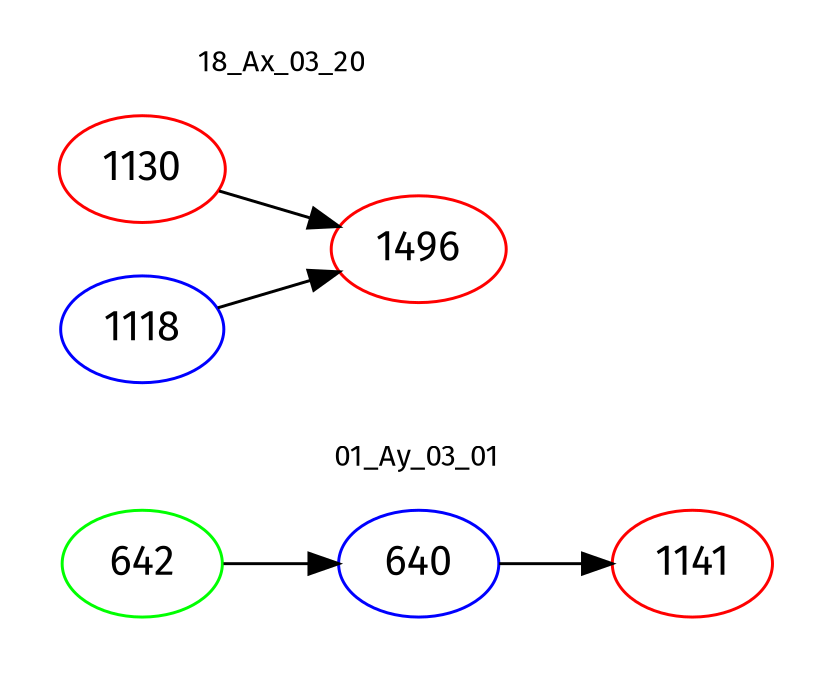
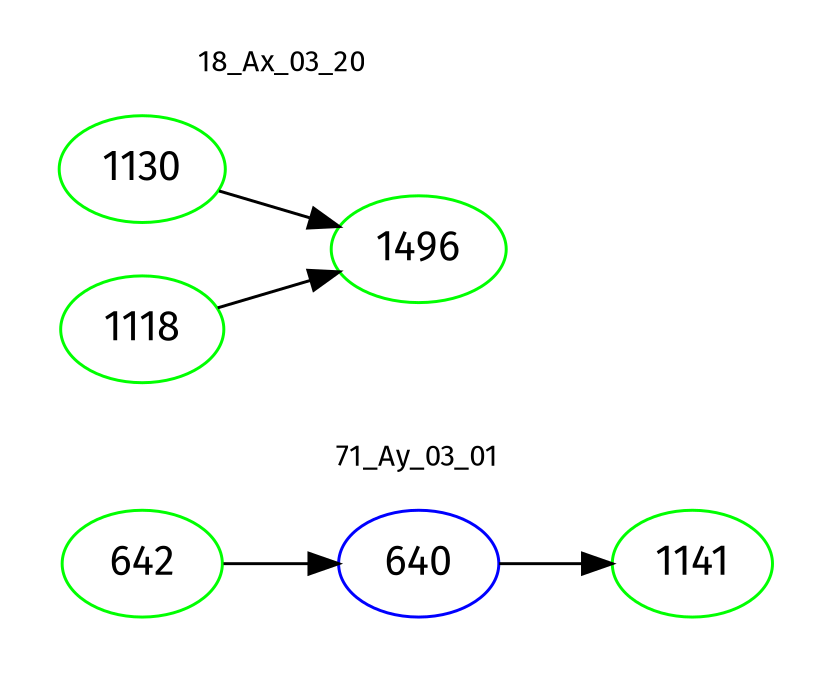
node "1130": color red -> green
node "1496": color red -> green
node "1118": color blue -> green
cluster "01_Ay_03_01": label "01_Ay_03_01" -> "71_Ay_03_01"
node "1141": color red -> green
